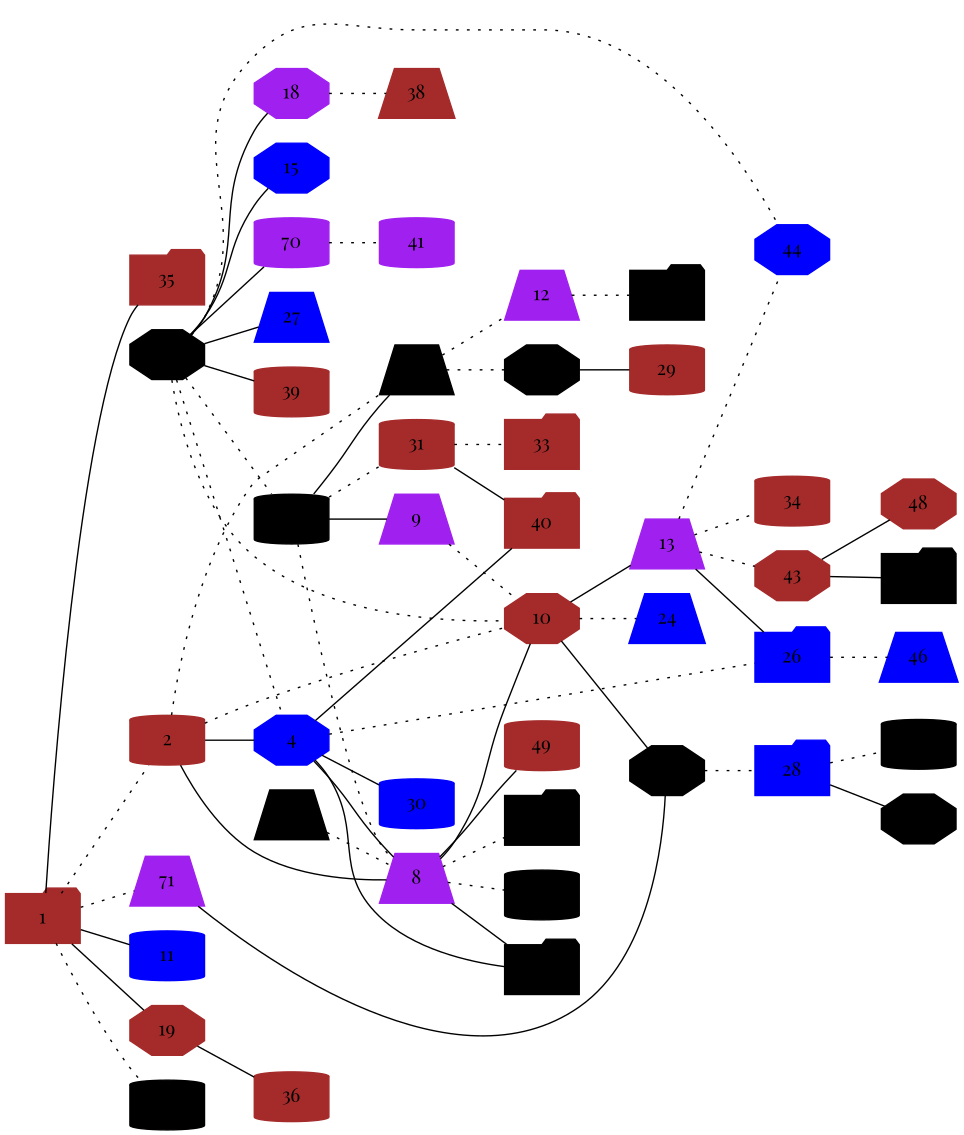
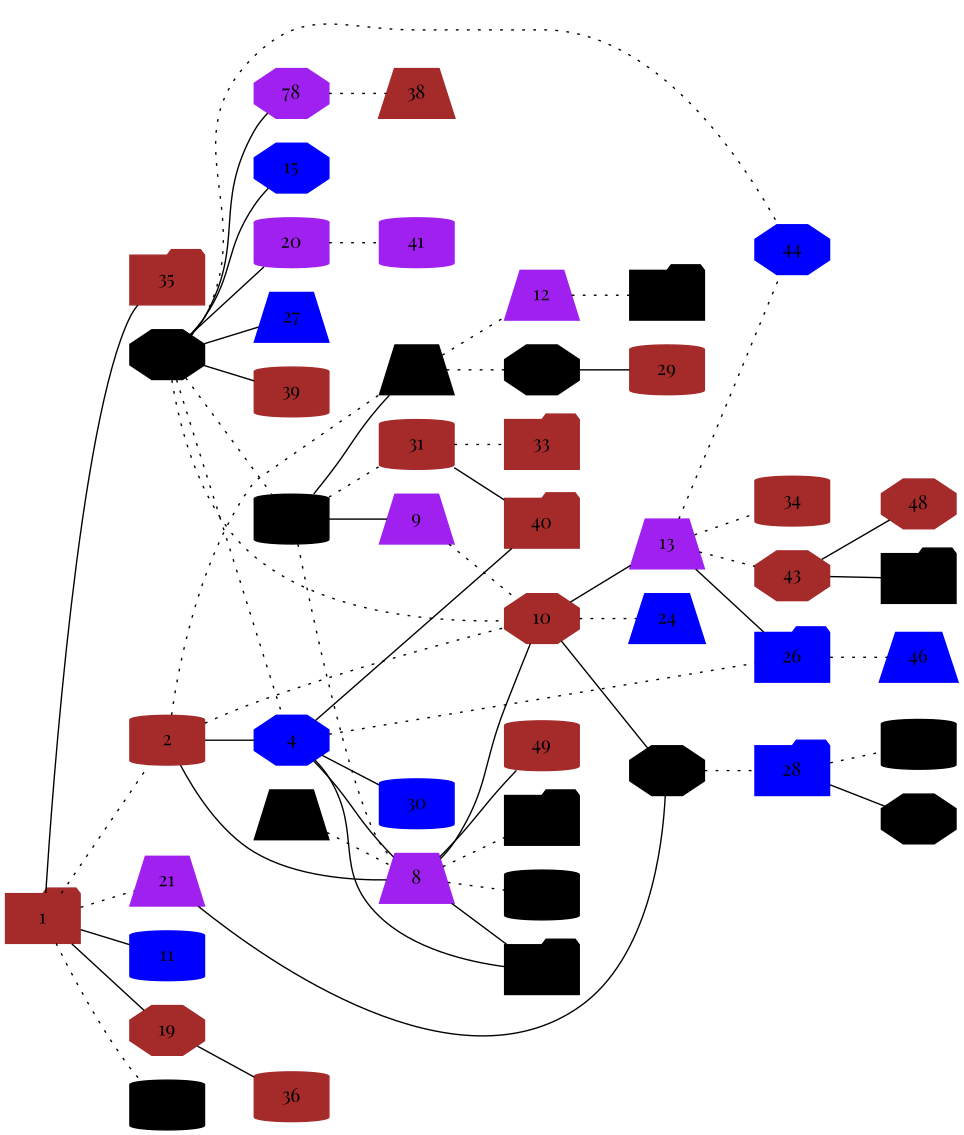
node "18": label "18" -> "78"
node "70": label "70" -> "20"
node "71": label "71" -> "21"
